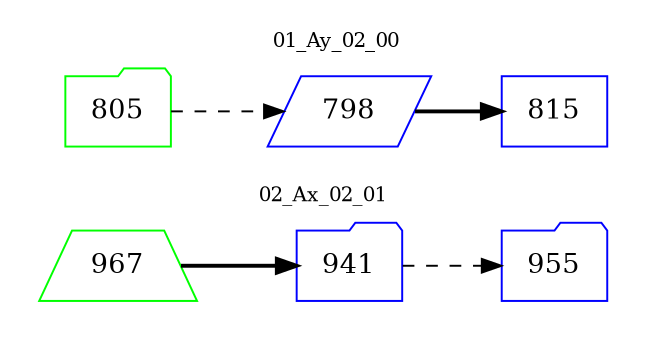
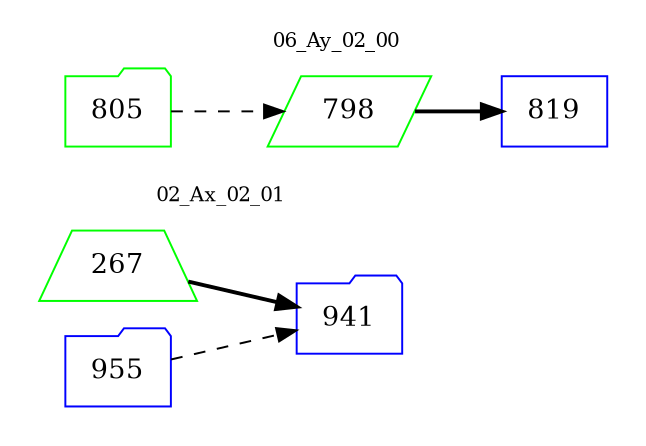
cluster "01_Ay_02_00": label "01_Ay_02_00" -> "06_Ay_02_00"
node "798": color blue -> green
node "815": label "815" -> "819"
node "967": label "967" -> "267"
edge "941" -> "955": reversed
